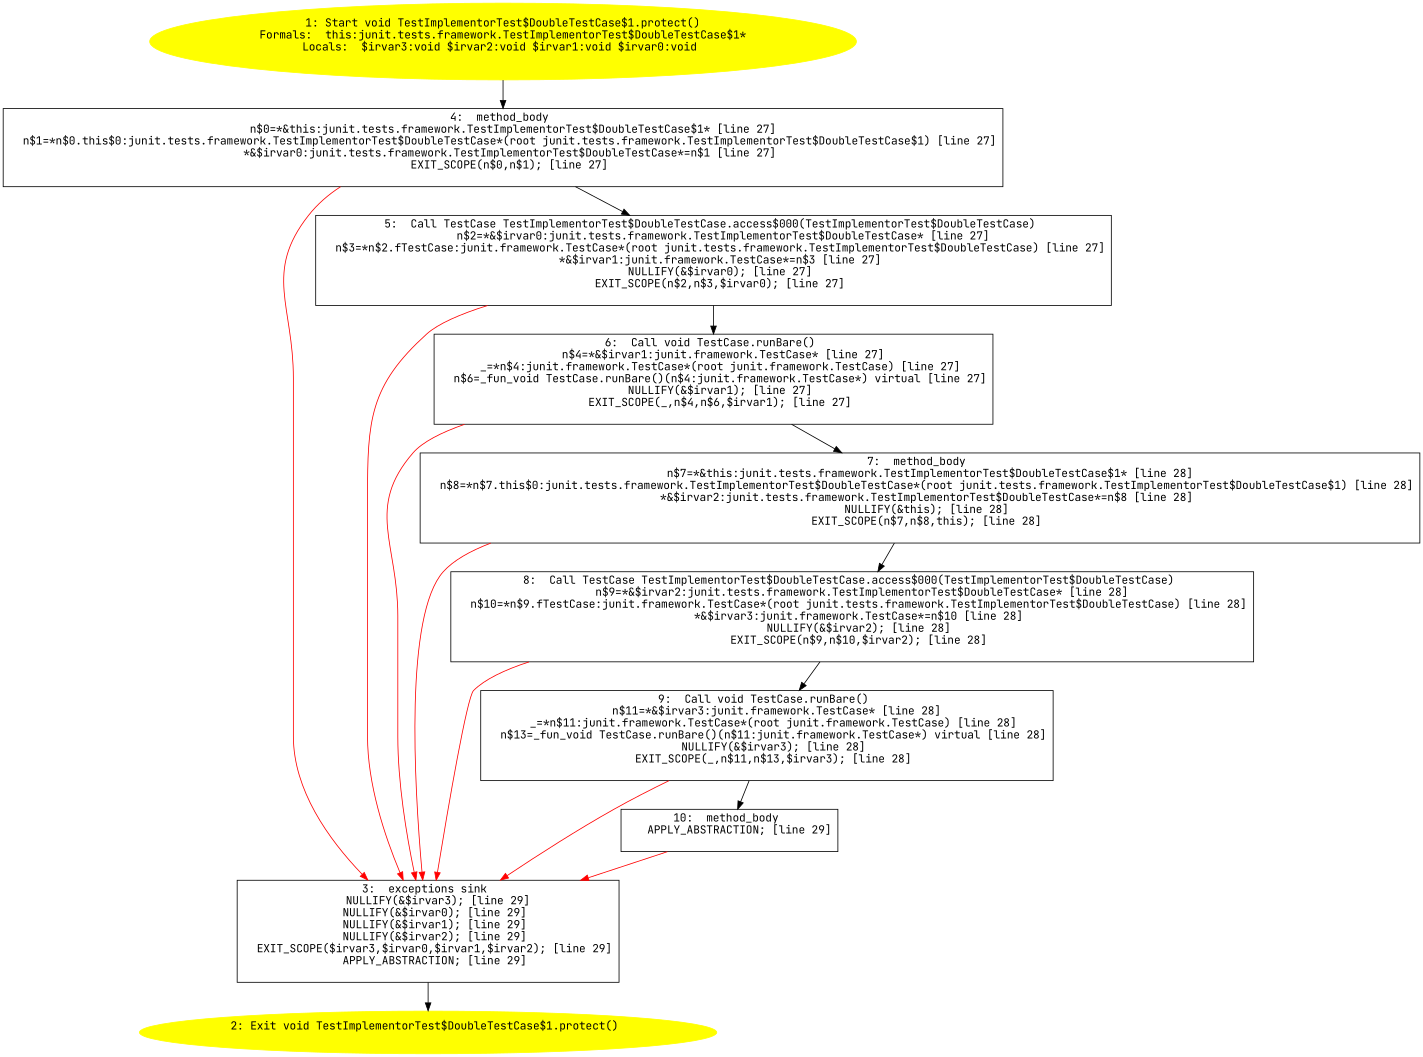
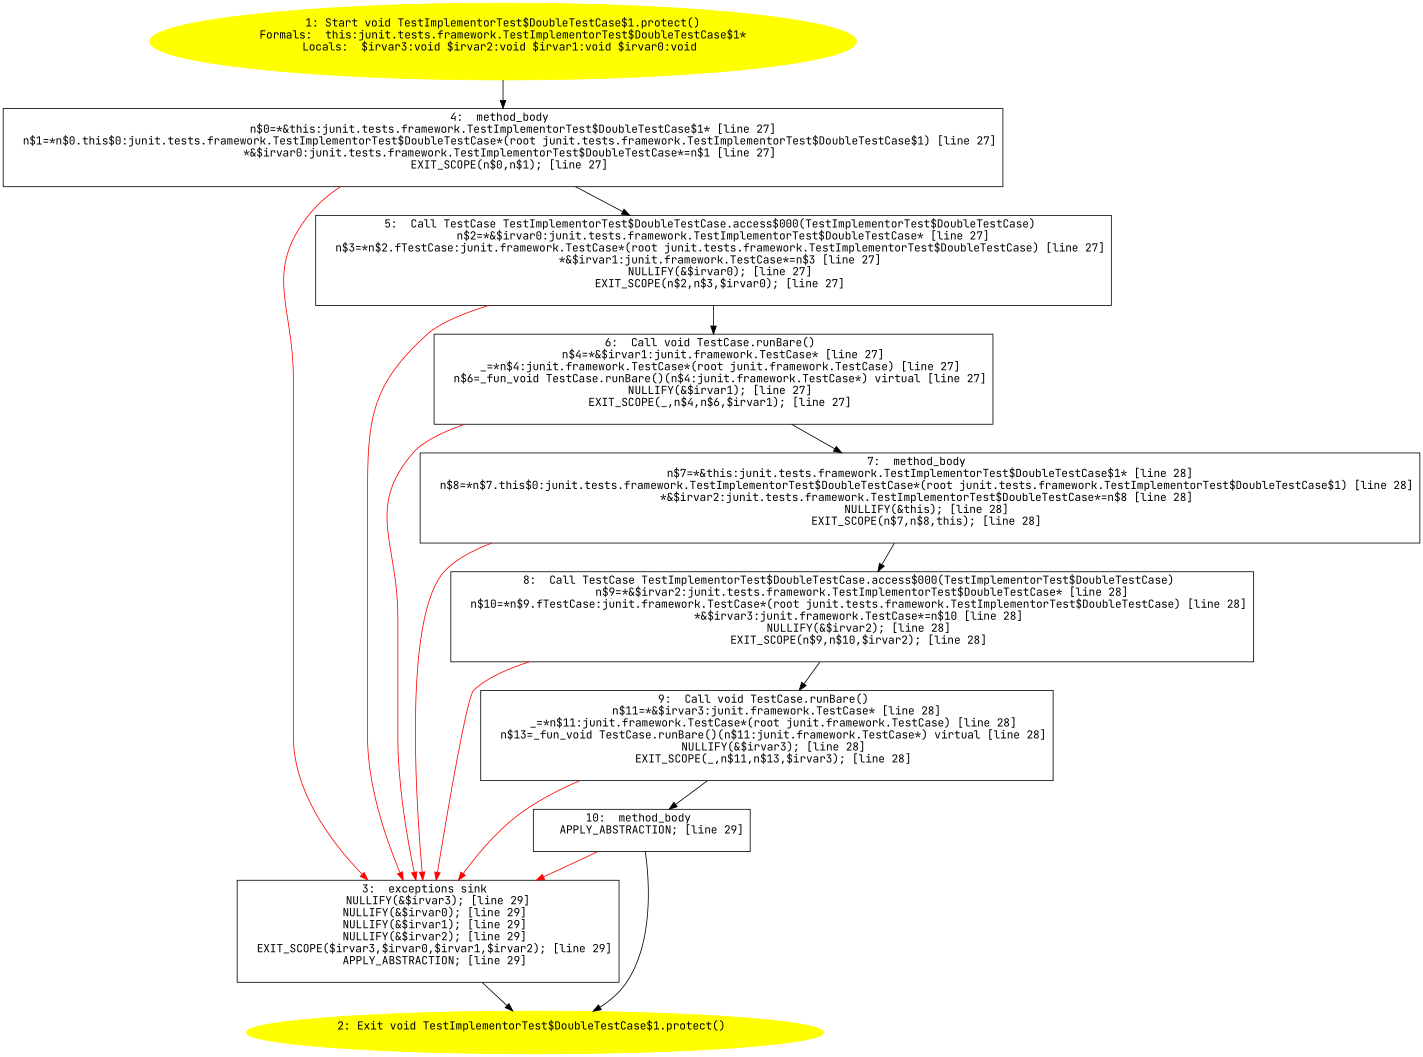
edge "10:  method_body APPLY_ABSTRACTION; [line 29]" -> "2: Exit void TestImplementorTest$DoubleTestCase$1.protect()": added
